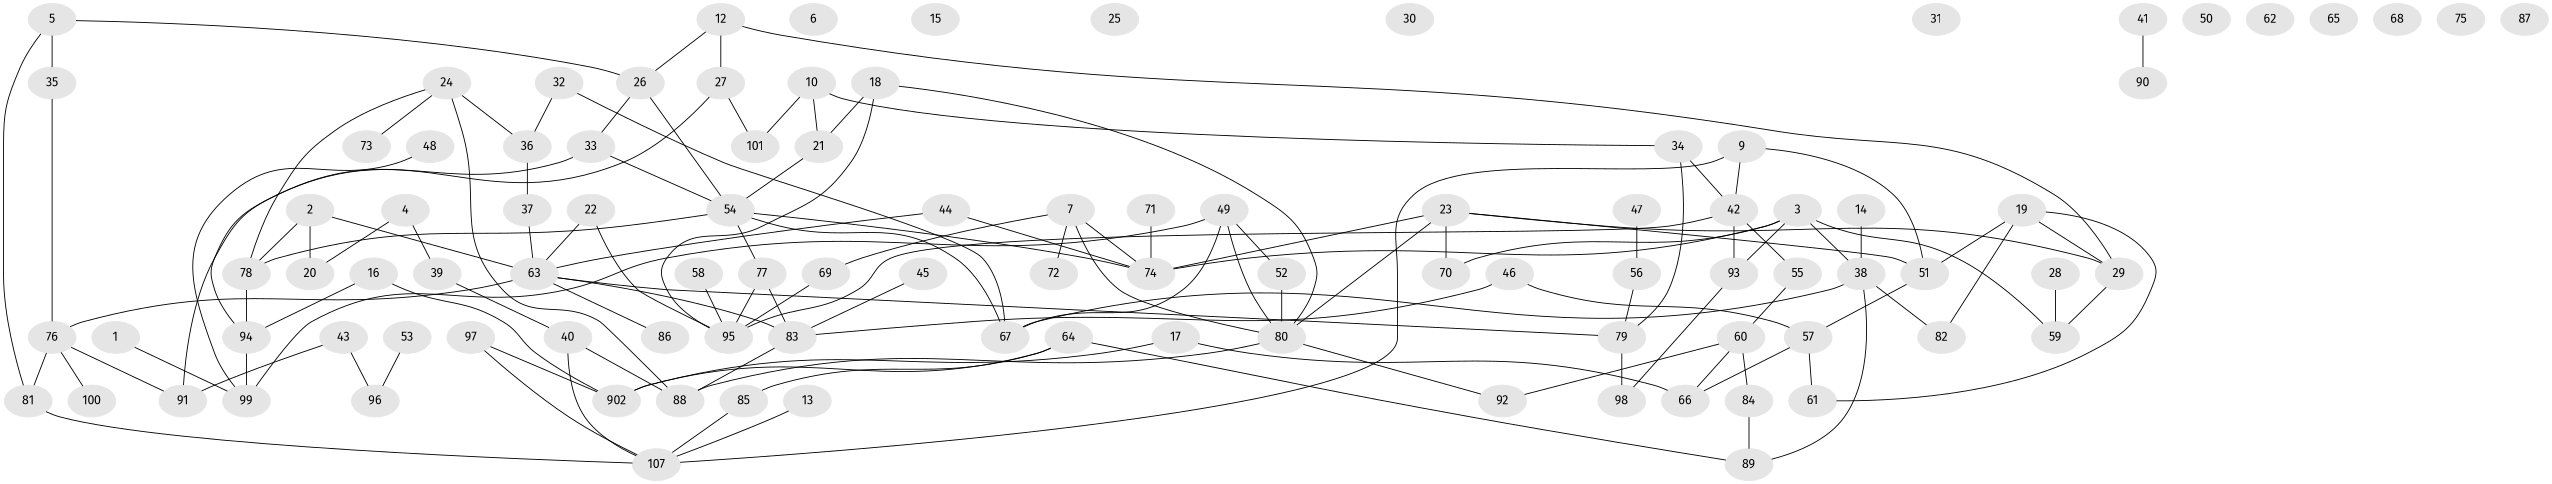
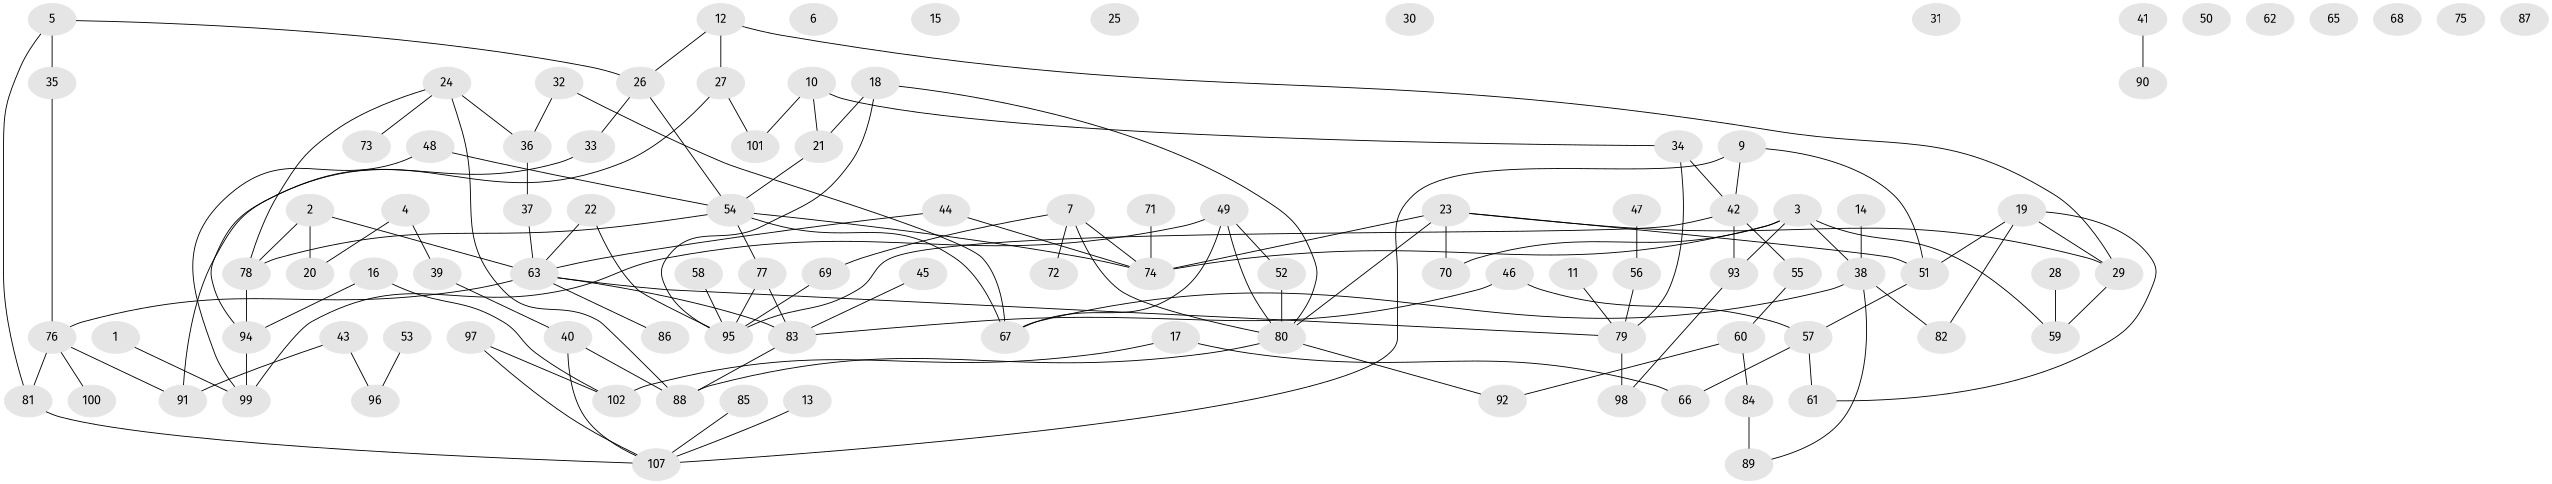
edge "33" -- "54": now "48" -- "54"
node "11": added
node "64": removed
edge "60" -- "66": removed
node "902": label "902" -> "102"
